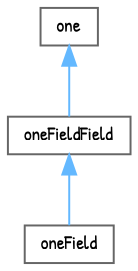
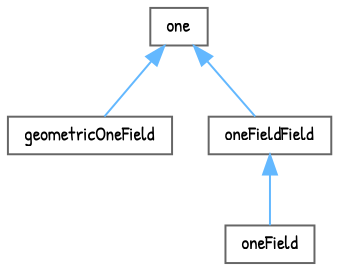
node "geometricOneField": added
